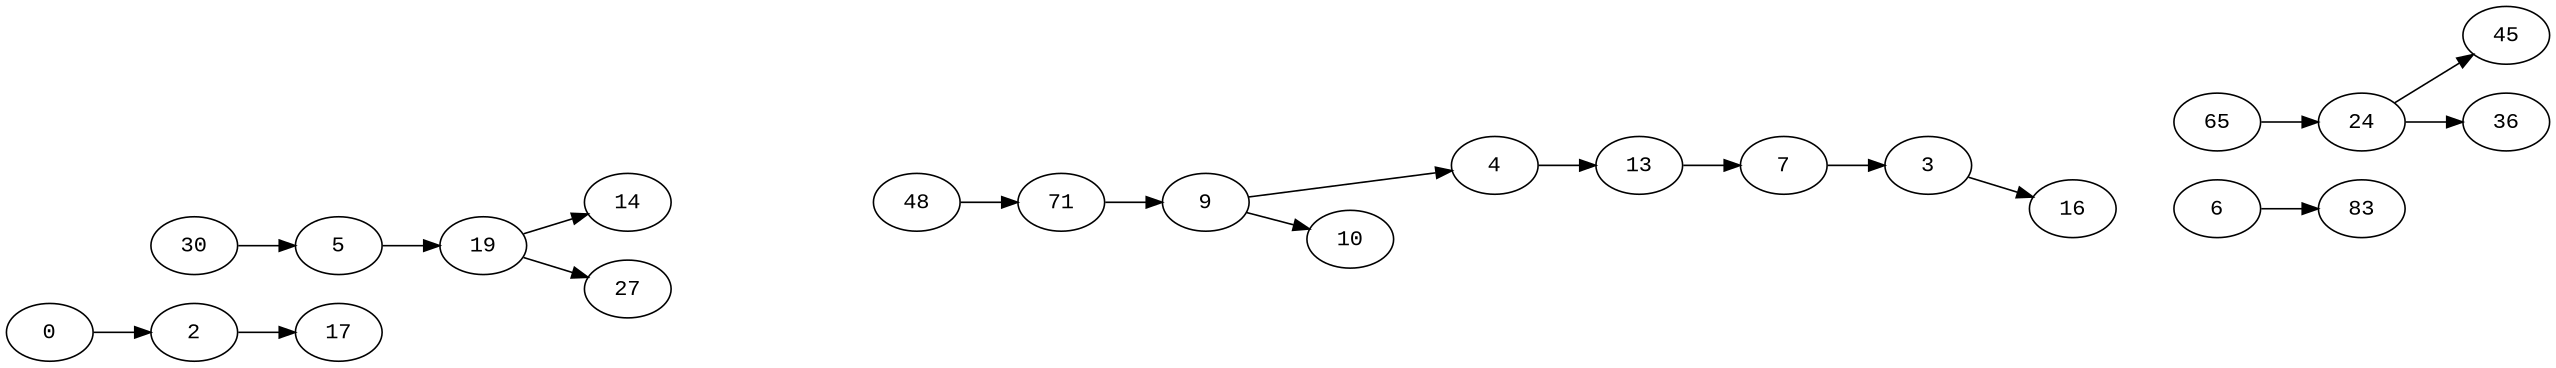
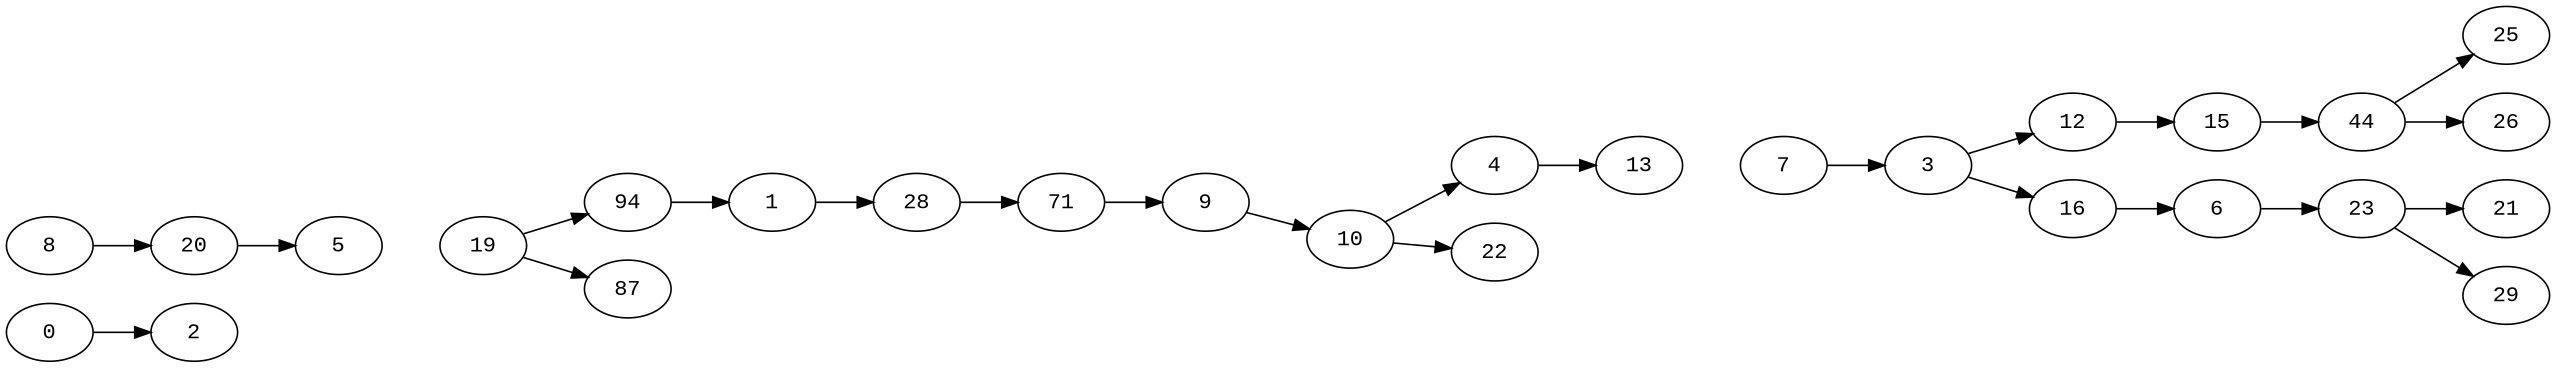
node "45": label "45" -> "25"
node "12": added
node "65": label "65" -> "15"
node "24": label "24" -> "44"
node "36": label "36" -> "26"
edge "13" -> "7": removed
edge "9" -> "4": now "10" -> "4"
node "14": label "14" -> "94"
node "1": added
node "48": label "48" -> "28"
edge "16" -> "6": added
node "83": label "83" -> "23"
node "21": added
node "8": added
node "30": label "30" -> "20"
edge "5" -> "19": removed
node "22": added
node "27": label "27" -> "87"
node "29": added
node "17": removed
